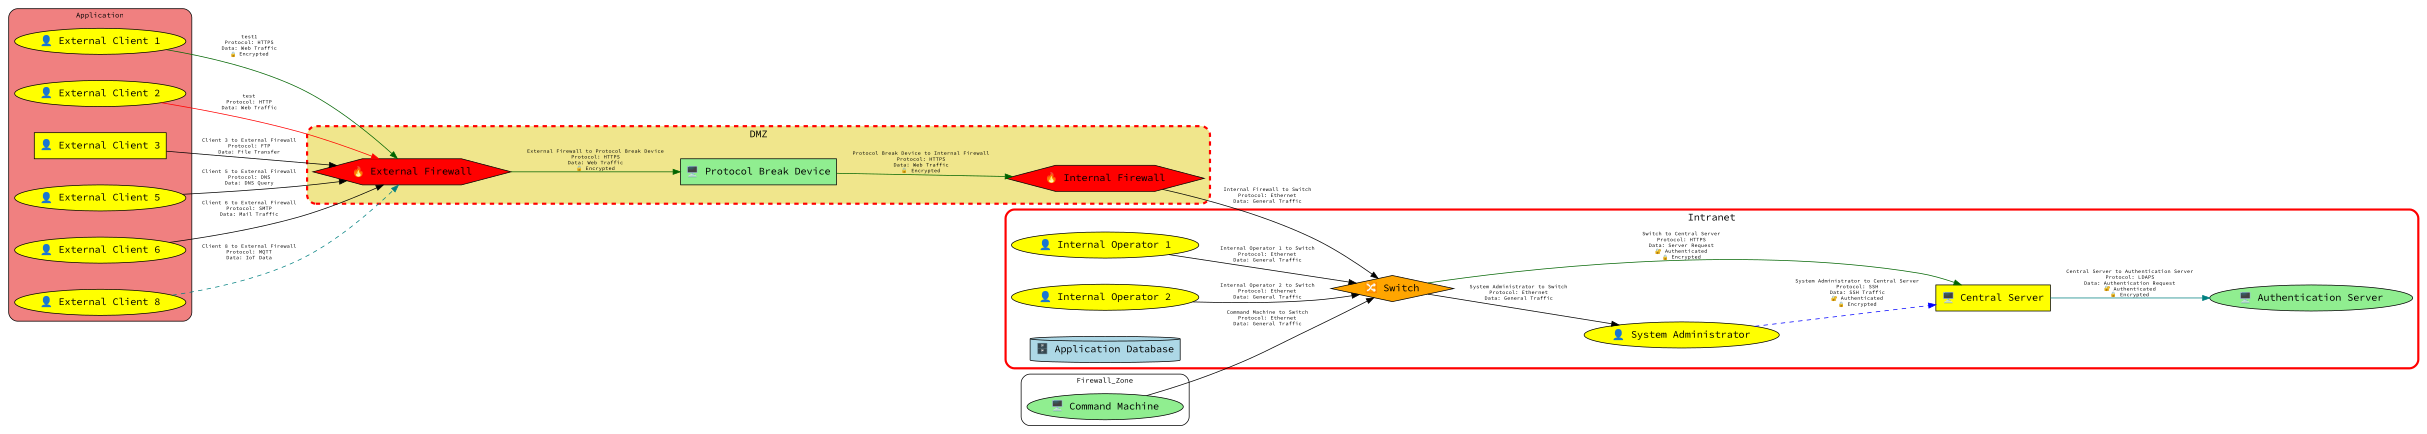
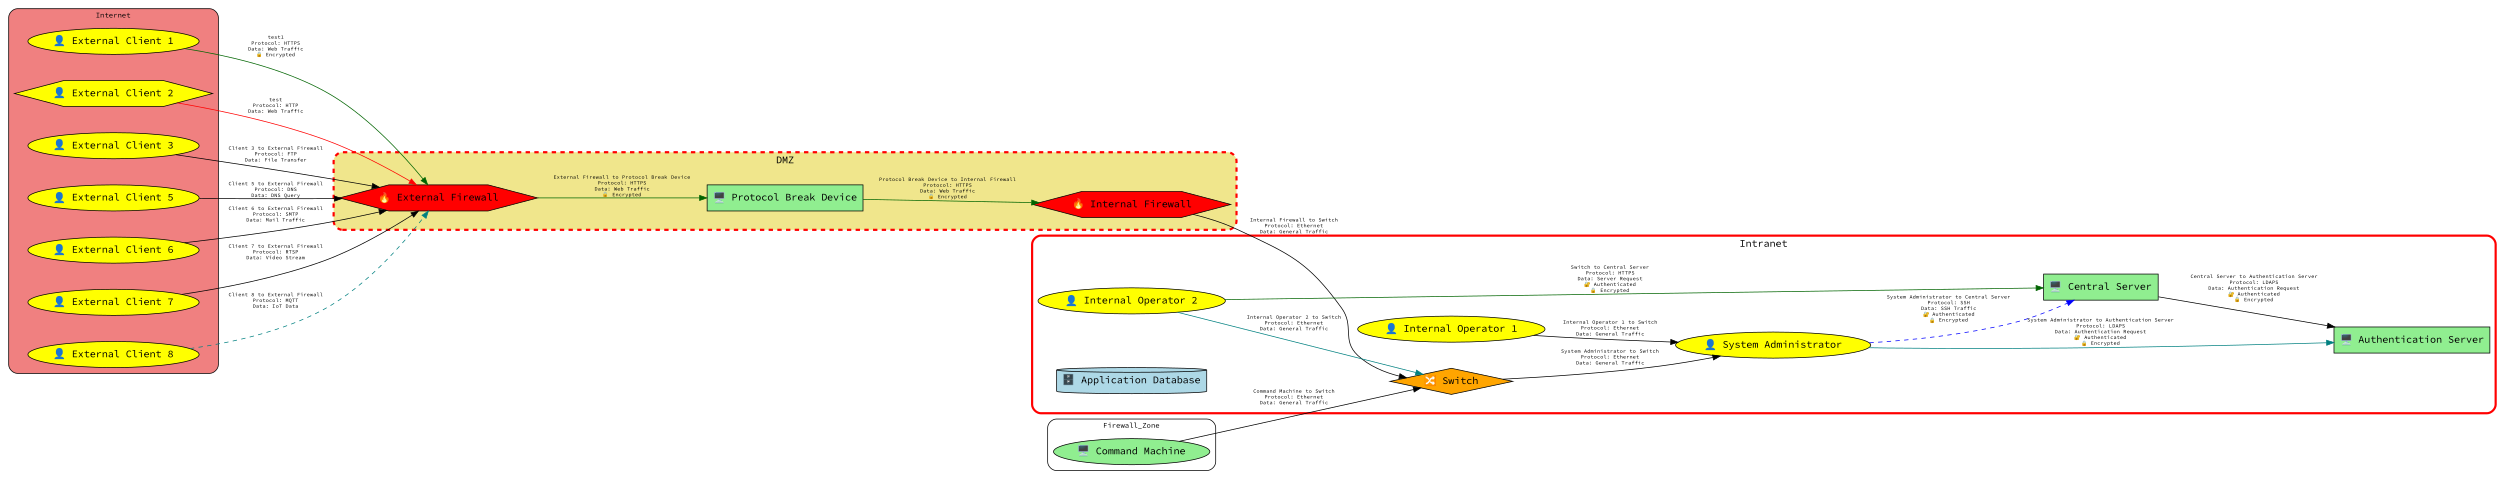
cluster "Application": label "Application" -> "Internet"
node "👤 External Client 2": shape ellipse -> hexagon
node "👤 External Client 3": shape box -> ellipse
edge "🔀 Switch" -> "🖥️ Central Server": now "👤 Internal Operator 2" -> "🖥️ Central Server"
edge "👤 Internal Operator 1" -> "🔀 Switch": now "👤 Internal Operator 1" -> "👤 System Administrator"
node "🖥️ Central Server": fillcolor yellow -> lightgreen
edge "🖥️ Central Server" -> "🖥️ Authentication Server": color teal -> black
node "🖥️ Authentication Server": shape ellipse -> box
node "👤 External Client 7": added
edge "👤 Internal Operator 2" -> "🔀 Switch": color black -> teal
edge "👤 System Administrator" -> "🖥️ Authentication Server": added, label "System Administrator to Authentication Server Protocol: LDAPS Data: Authentication Request 🔐 Authenticated 🔒 Encrypted"
